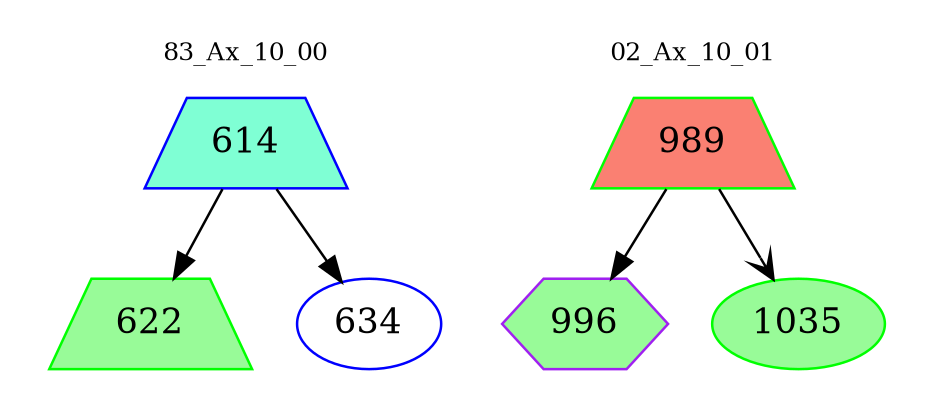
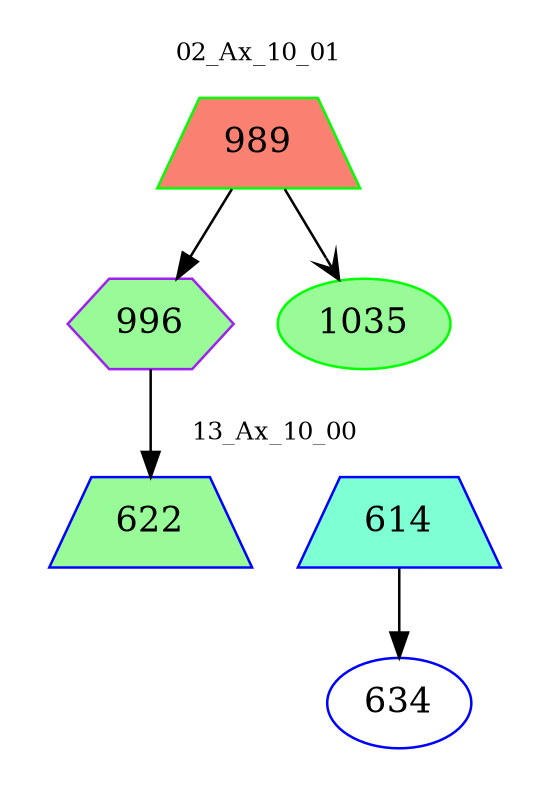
cluster "83_Ax_10_00": label "83_Ax_10_00" -> "13_Ax_10_00"
edge "614" -> "622": now "996" -> "622"
node "622": color green -> blue
